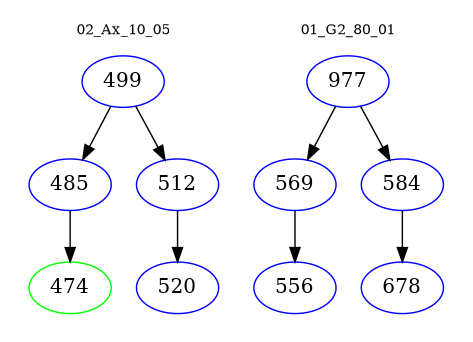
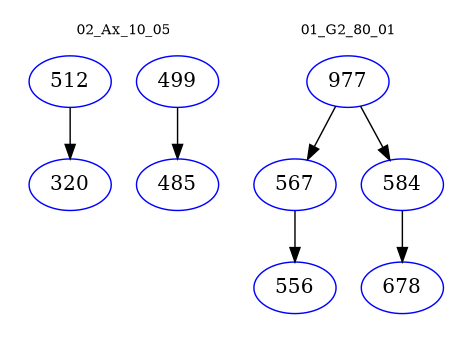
edge "499" -> "512": removed
node "569": label "569" -> "567"
node "474": removed
node "520": label "520" -> "320"
